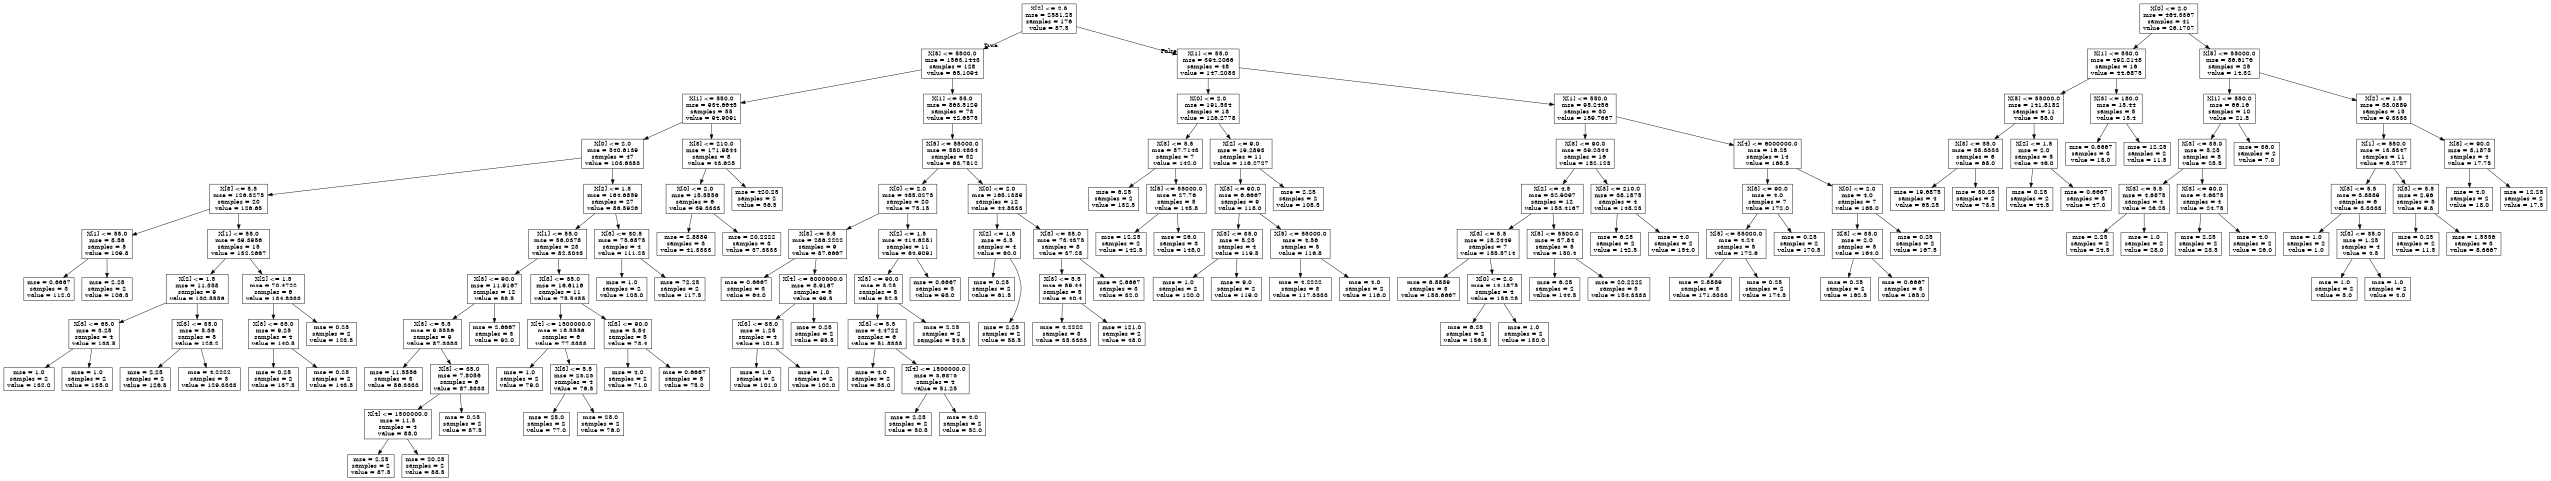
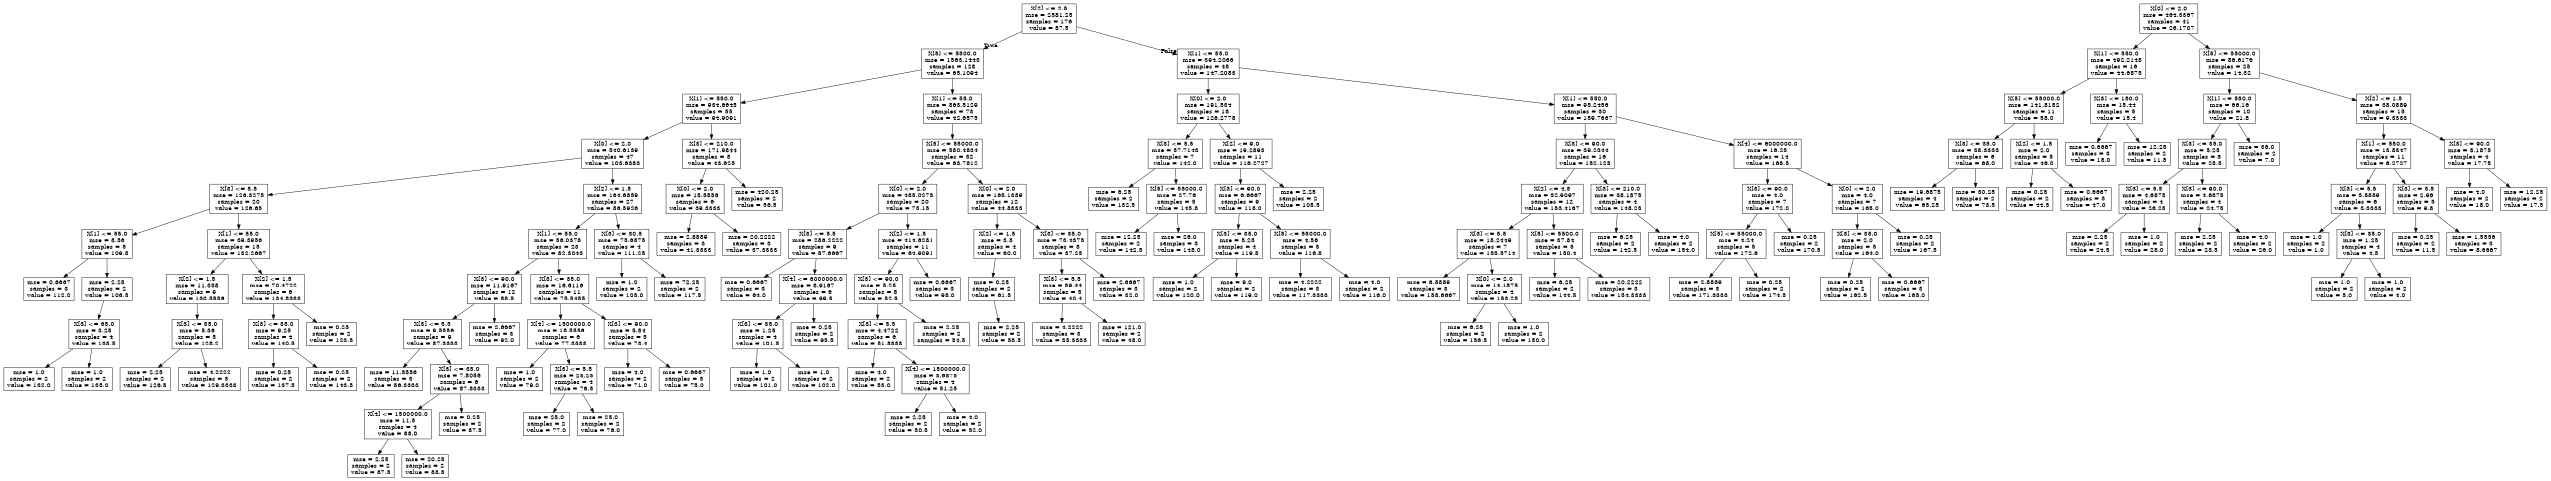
edge "X[2] <= 1.5 mse = 3.5 samples = 4 value = 60.0" -> "mse = 2.25 samples = 2 value = 58.5": now "mse = 0.25 samples = 2 value = 61.5" -> "mse = 2.25 samples = 2 value = 58.5"
edge "X[2] <= 1.5 mse = 11.358 samples = 9 value = 130.5556" -> "X[3] <= 65.0 mse = 3.25 samples = 4 value = 133.5": now "mse = 2.25 samples = 2 value = 106.5" -> "X[3] <= 65.0 mse = 3.25 samples = 4 value = 133.5"
